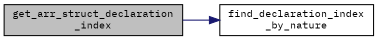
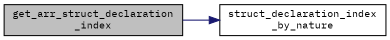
node "find_declaration_index _by_nature": label "find_declaration_index _by_nature" -> "struct_declaration_index _by_nature"
